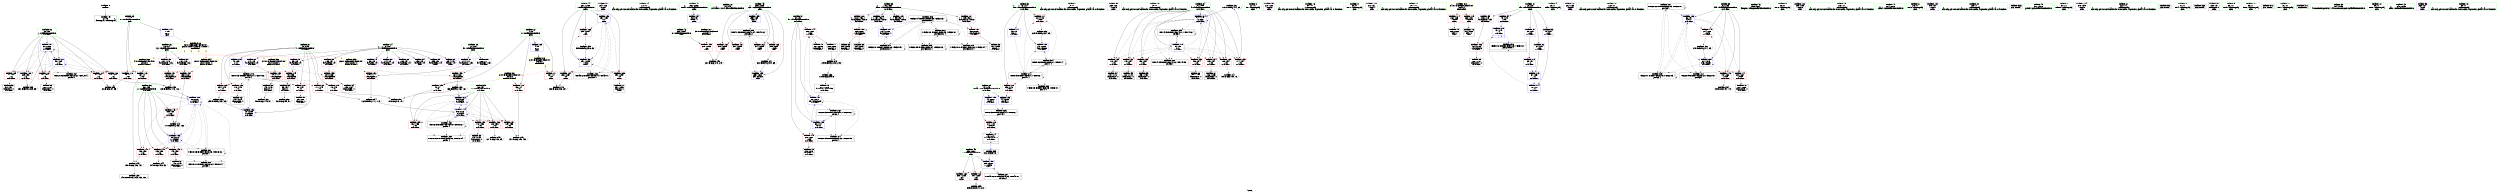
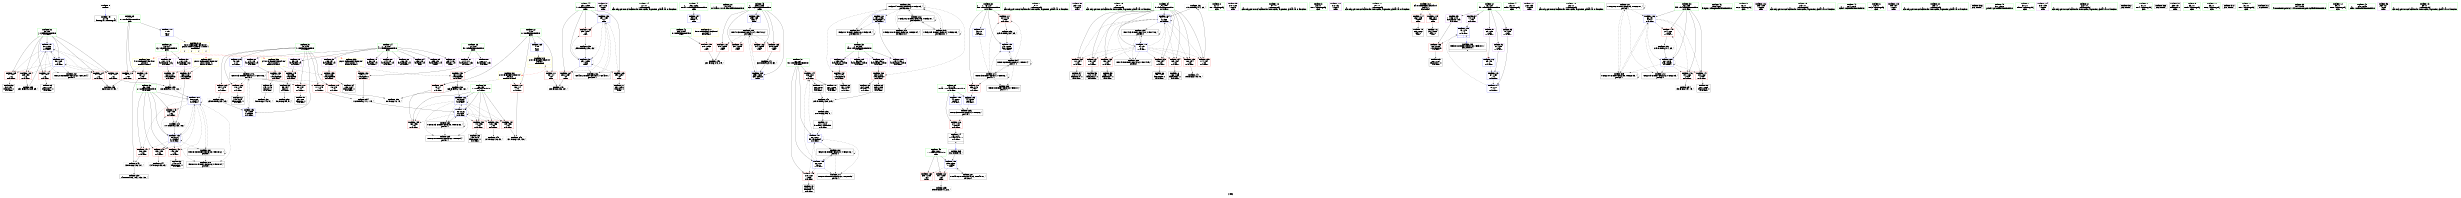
edge "NodeID: 311" -> "NodeID: 181": now "NodeID: 311" -> "NodeID: 33"
